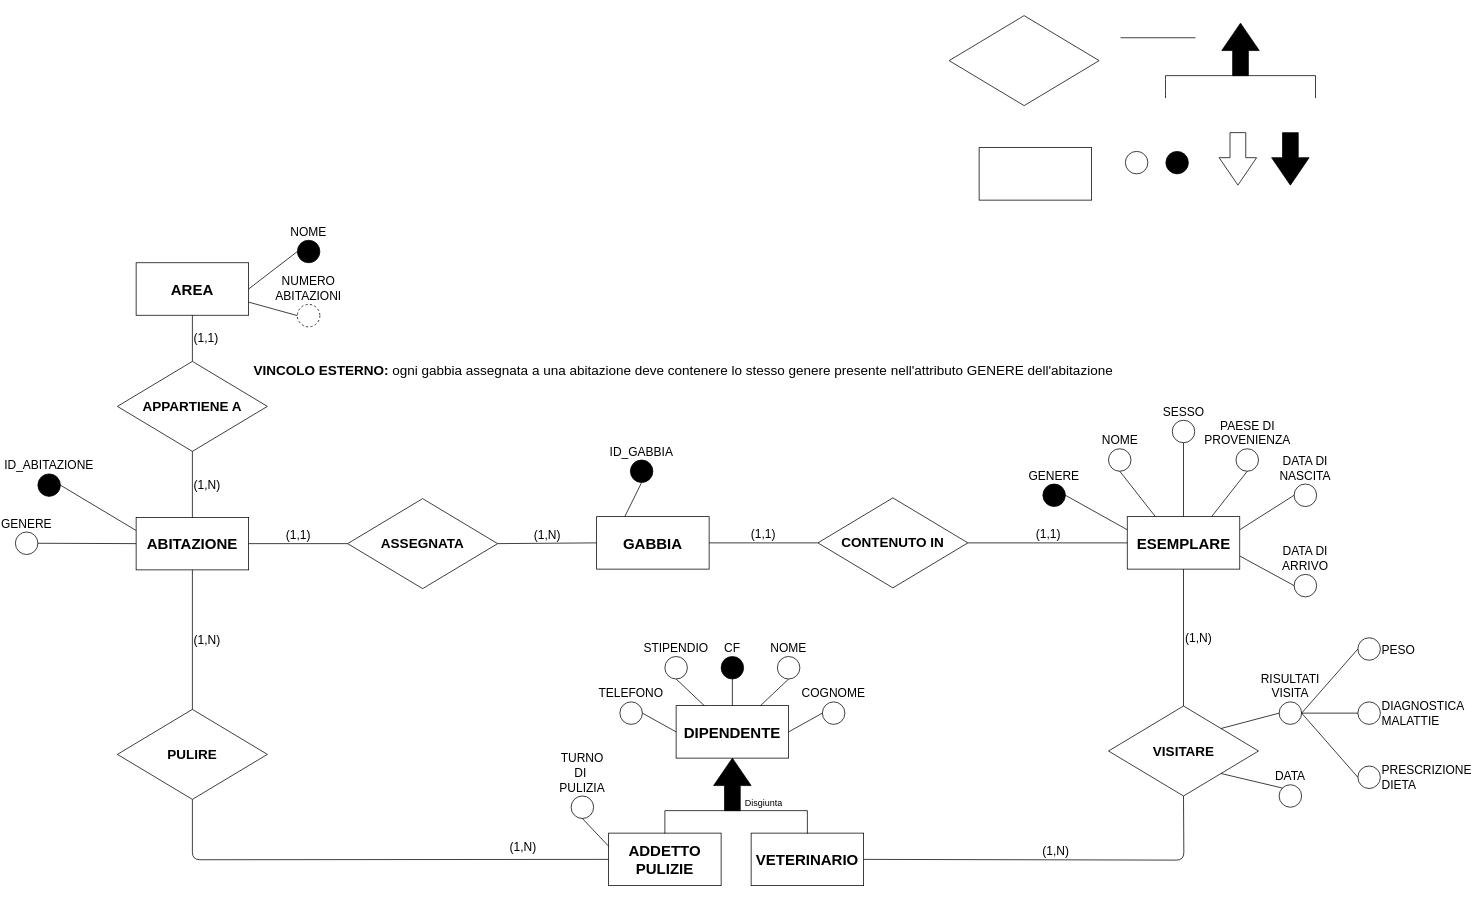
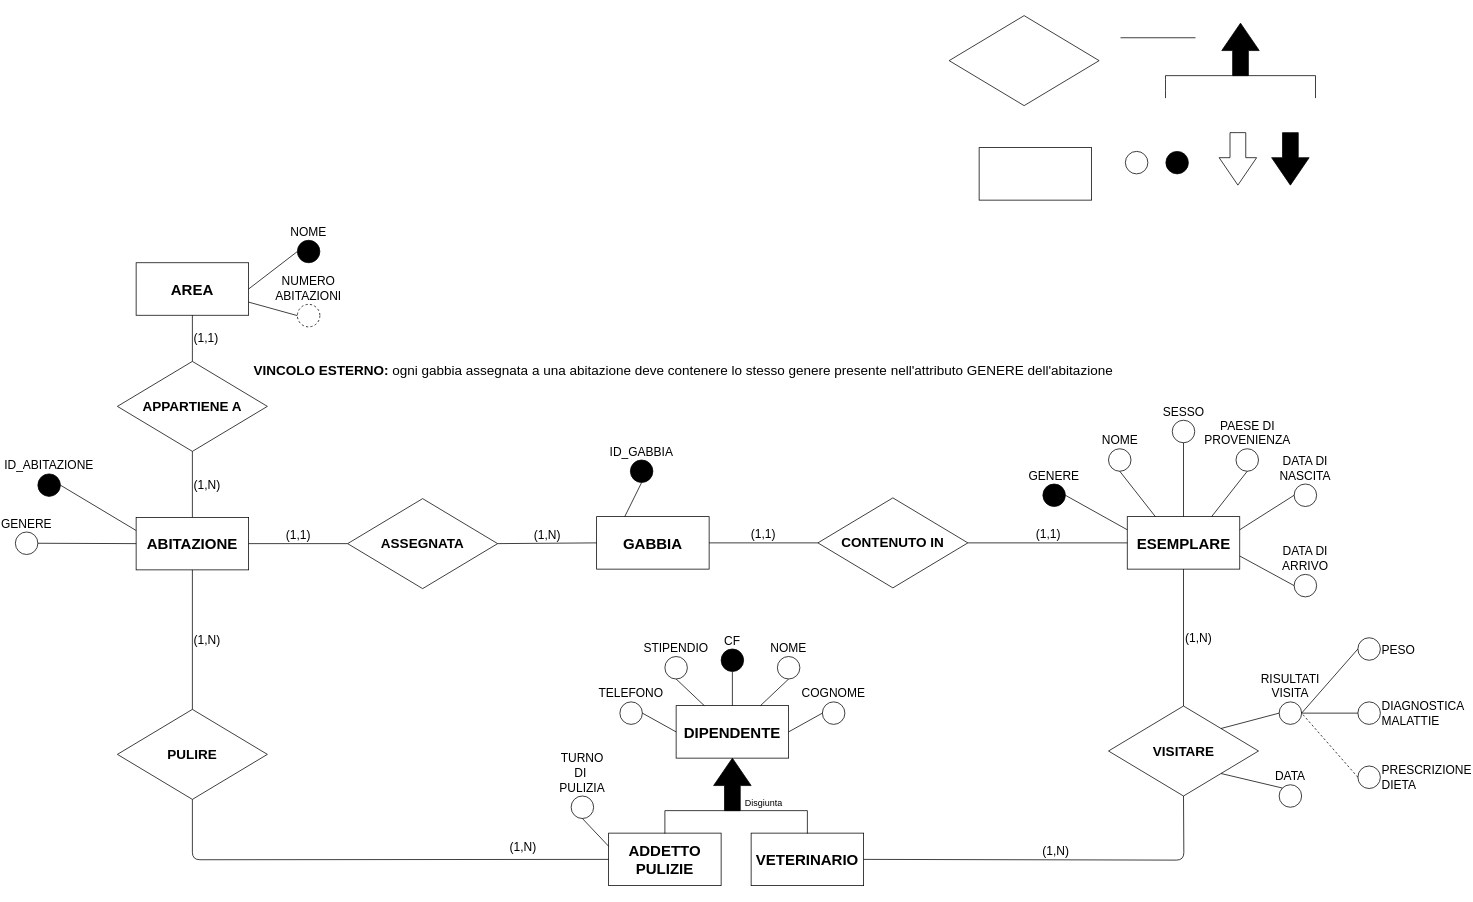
node "CF": moved (732, 668) -> (732, 660)
edge "RISULTATI VISITA" -- "PRESCRIZIONE DIETA": style solid -> dashed
